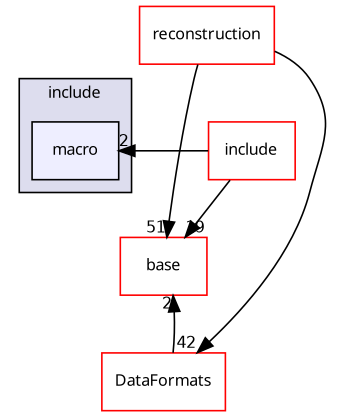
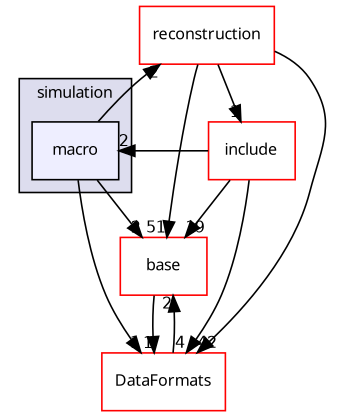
edge "reconstruction" -> "include": added
cluster "include": label "include" -> "simulation"
edge "macro" -> "reconstruction": added
edge "macro" -> "base": added
edge "macro" -> "DataFormats": added
edge "include" -> "DataFormats": added
edge "base" -> "DataFormats": added
